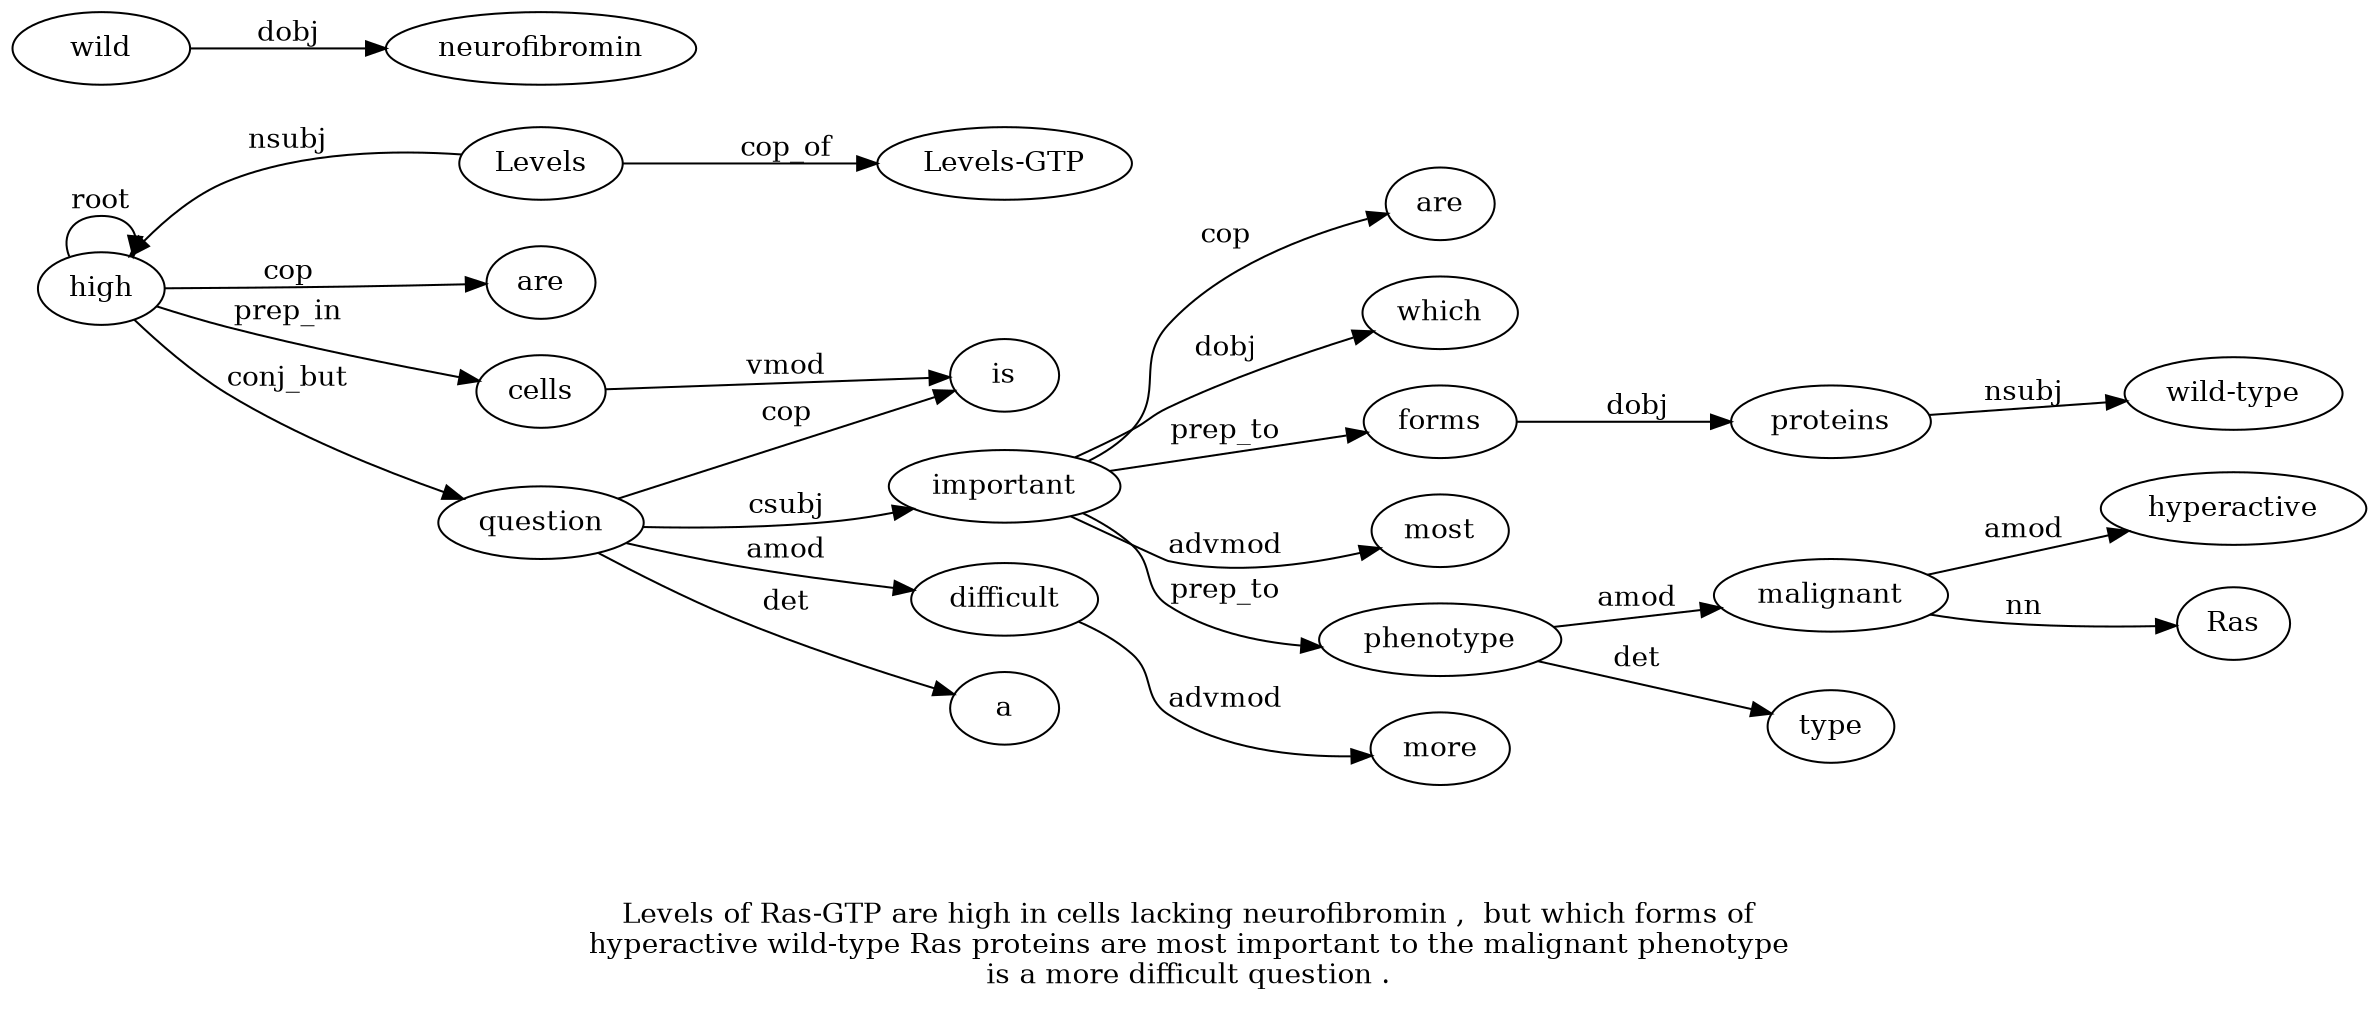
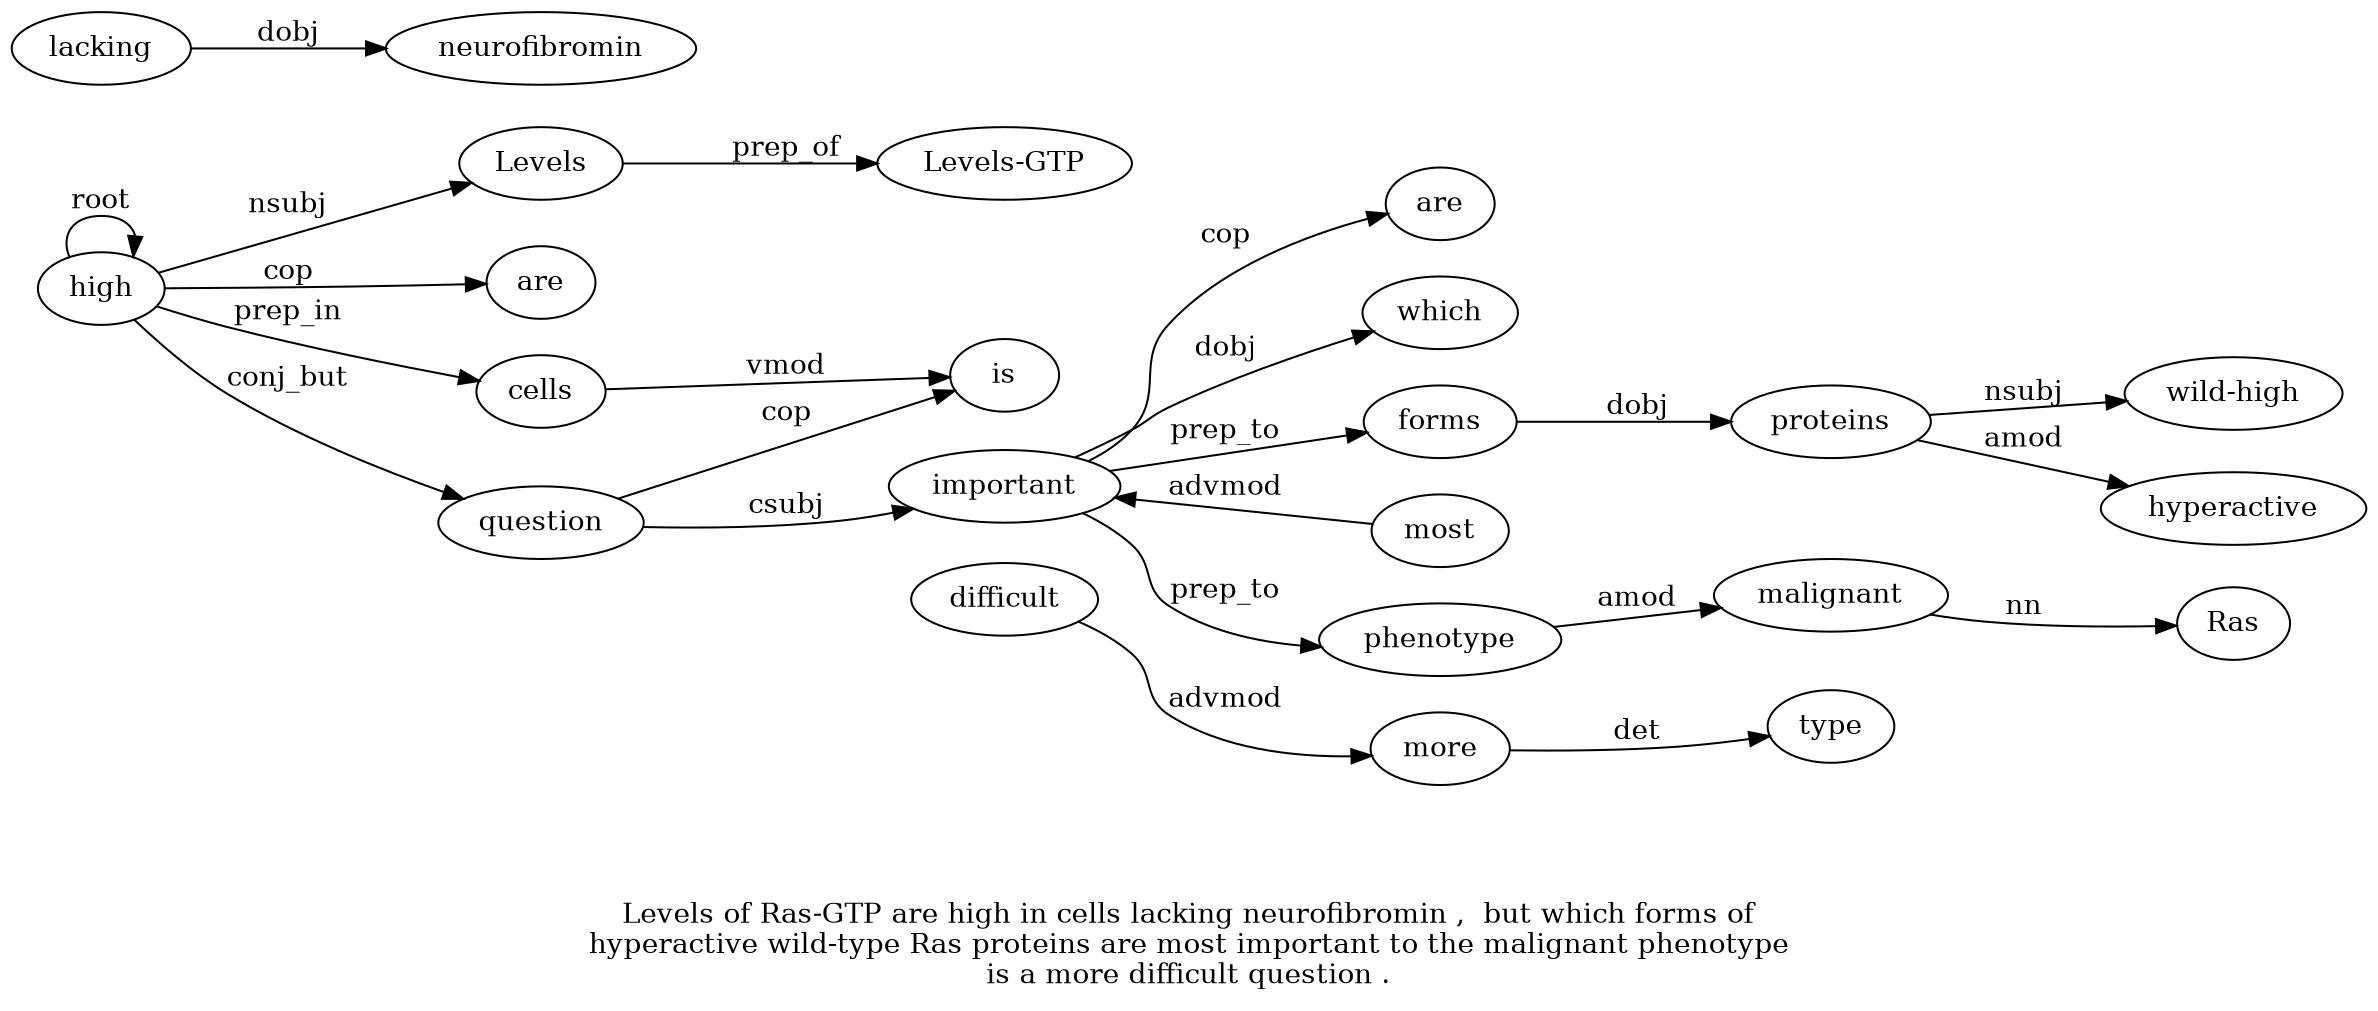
node "wild": label "wild" -> "lacking"
edge "Levels" -> "Levels-GTP": label "cop_of" -> "prep_of"
edge "Levels" -> "high": reversed
node "wild-type": label "wild-type" -> "wild-high"
edge "malignant" -> "hyperactive": now "proteins" -> "hyperactive"
edge "important" -> "most": reversed
edge "question" -> "difficult": removed, label "amod"
edge "phenotype" -> "type": now "more" -> "type"
node "a": removed
